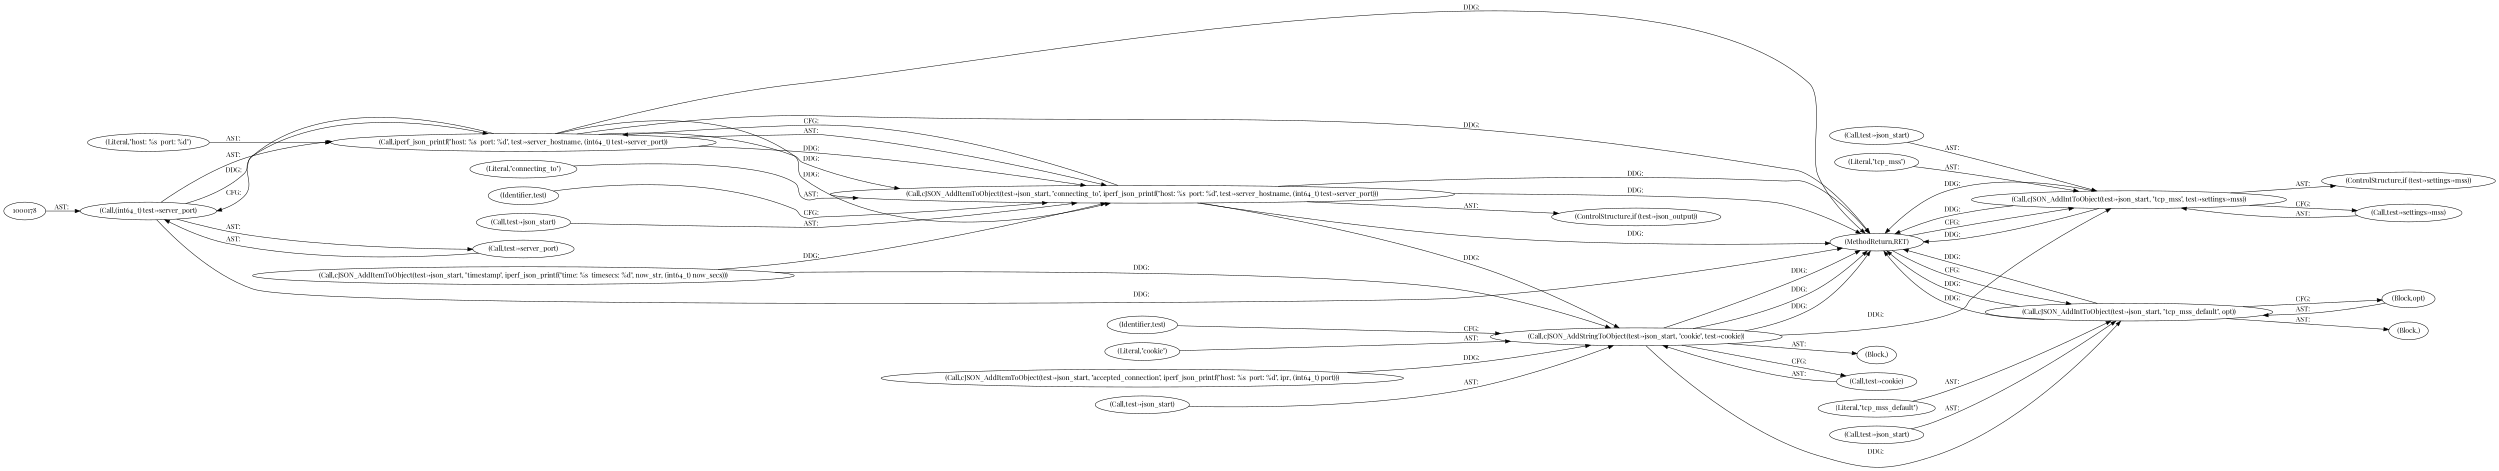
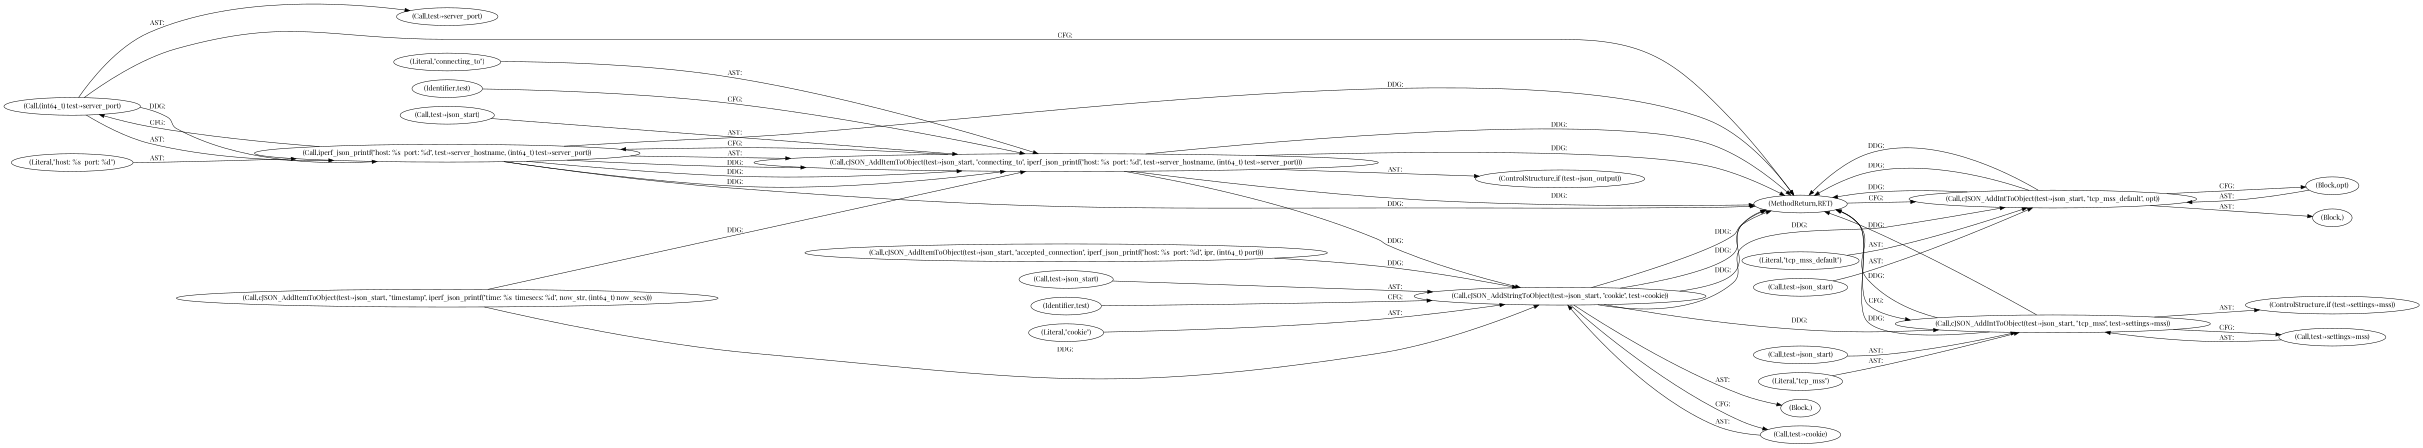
node "1000178": removed
edge "(Call,test->server_port)" -> "(Call,(int64_t) test->server_port)": removed, label "AST:"
edge "(Call,(int64_t) test->server_port)" -> "(MethodReturn,RET)": label "DDG: " -> "CFG: "
